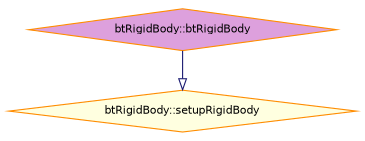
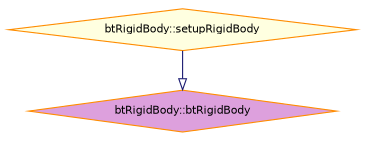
edge "btRigidBody::btRigidBody" -> "btRigidBody::setupRigidBody": reversed
